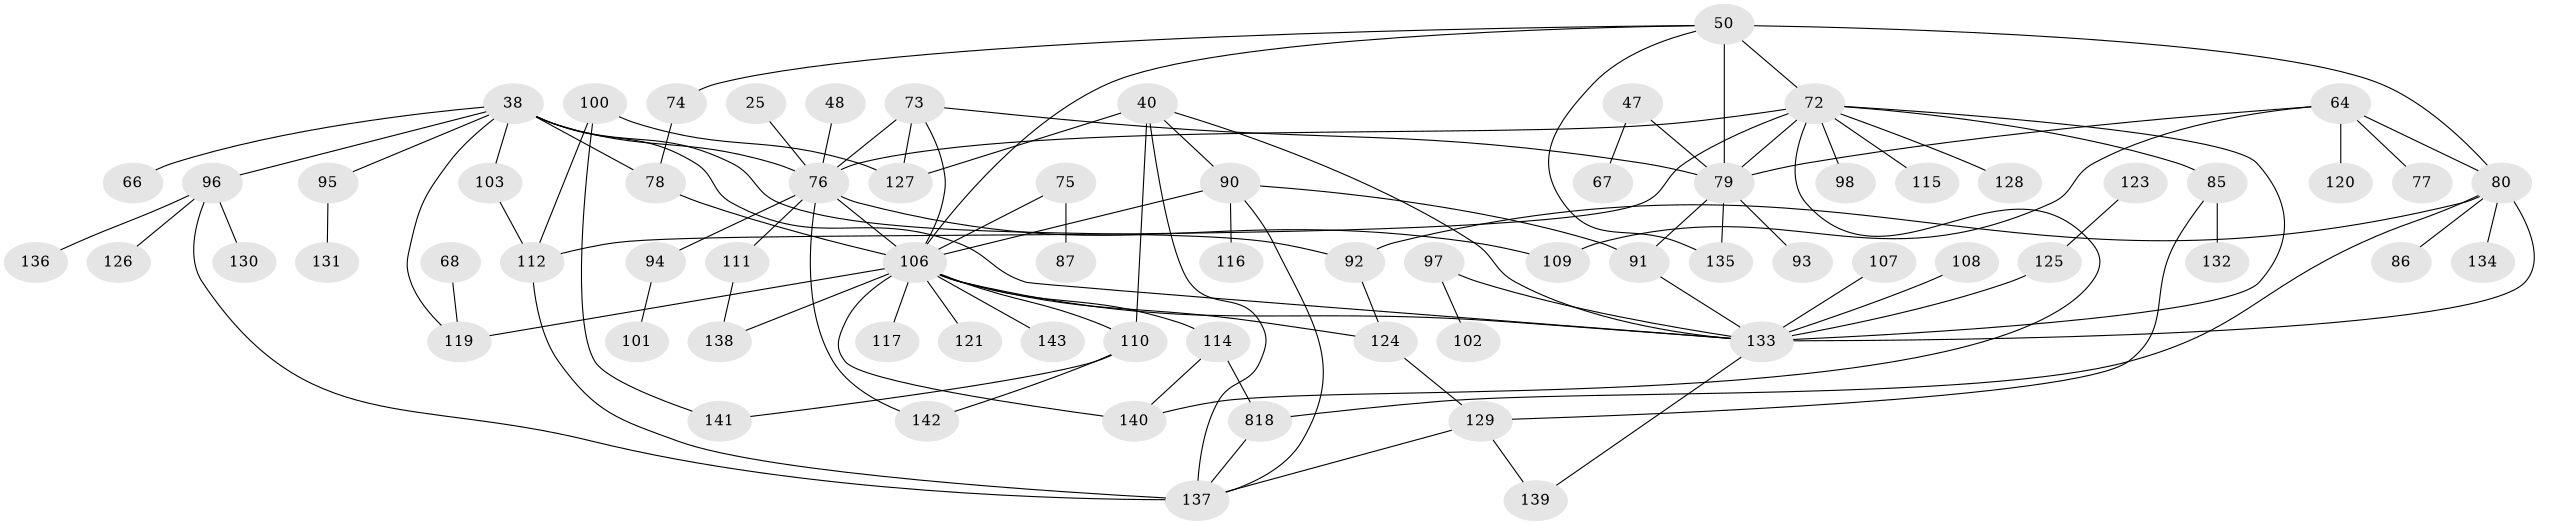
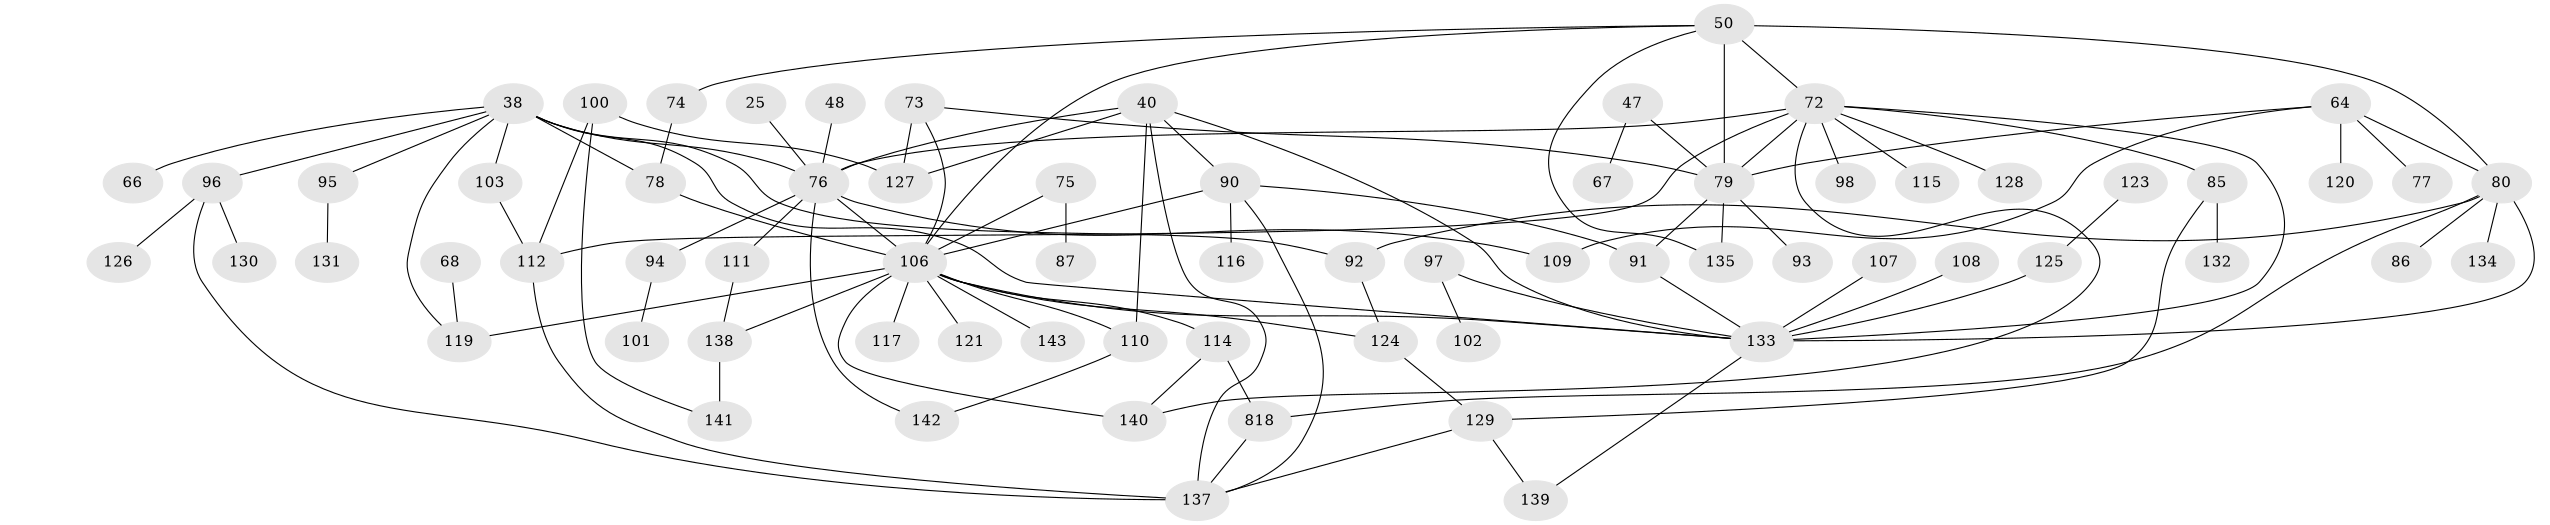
edge "73" -- "76": now "40" -- "76"
node "136": removed
edge "110" -- "141": now "138" -- "141"
